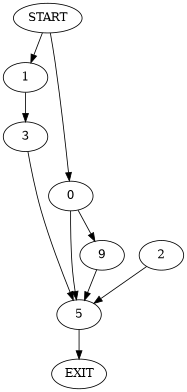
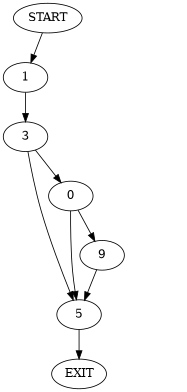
edge "START" -> "0": now "3" -> "0"
node "2": removed
